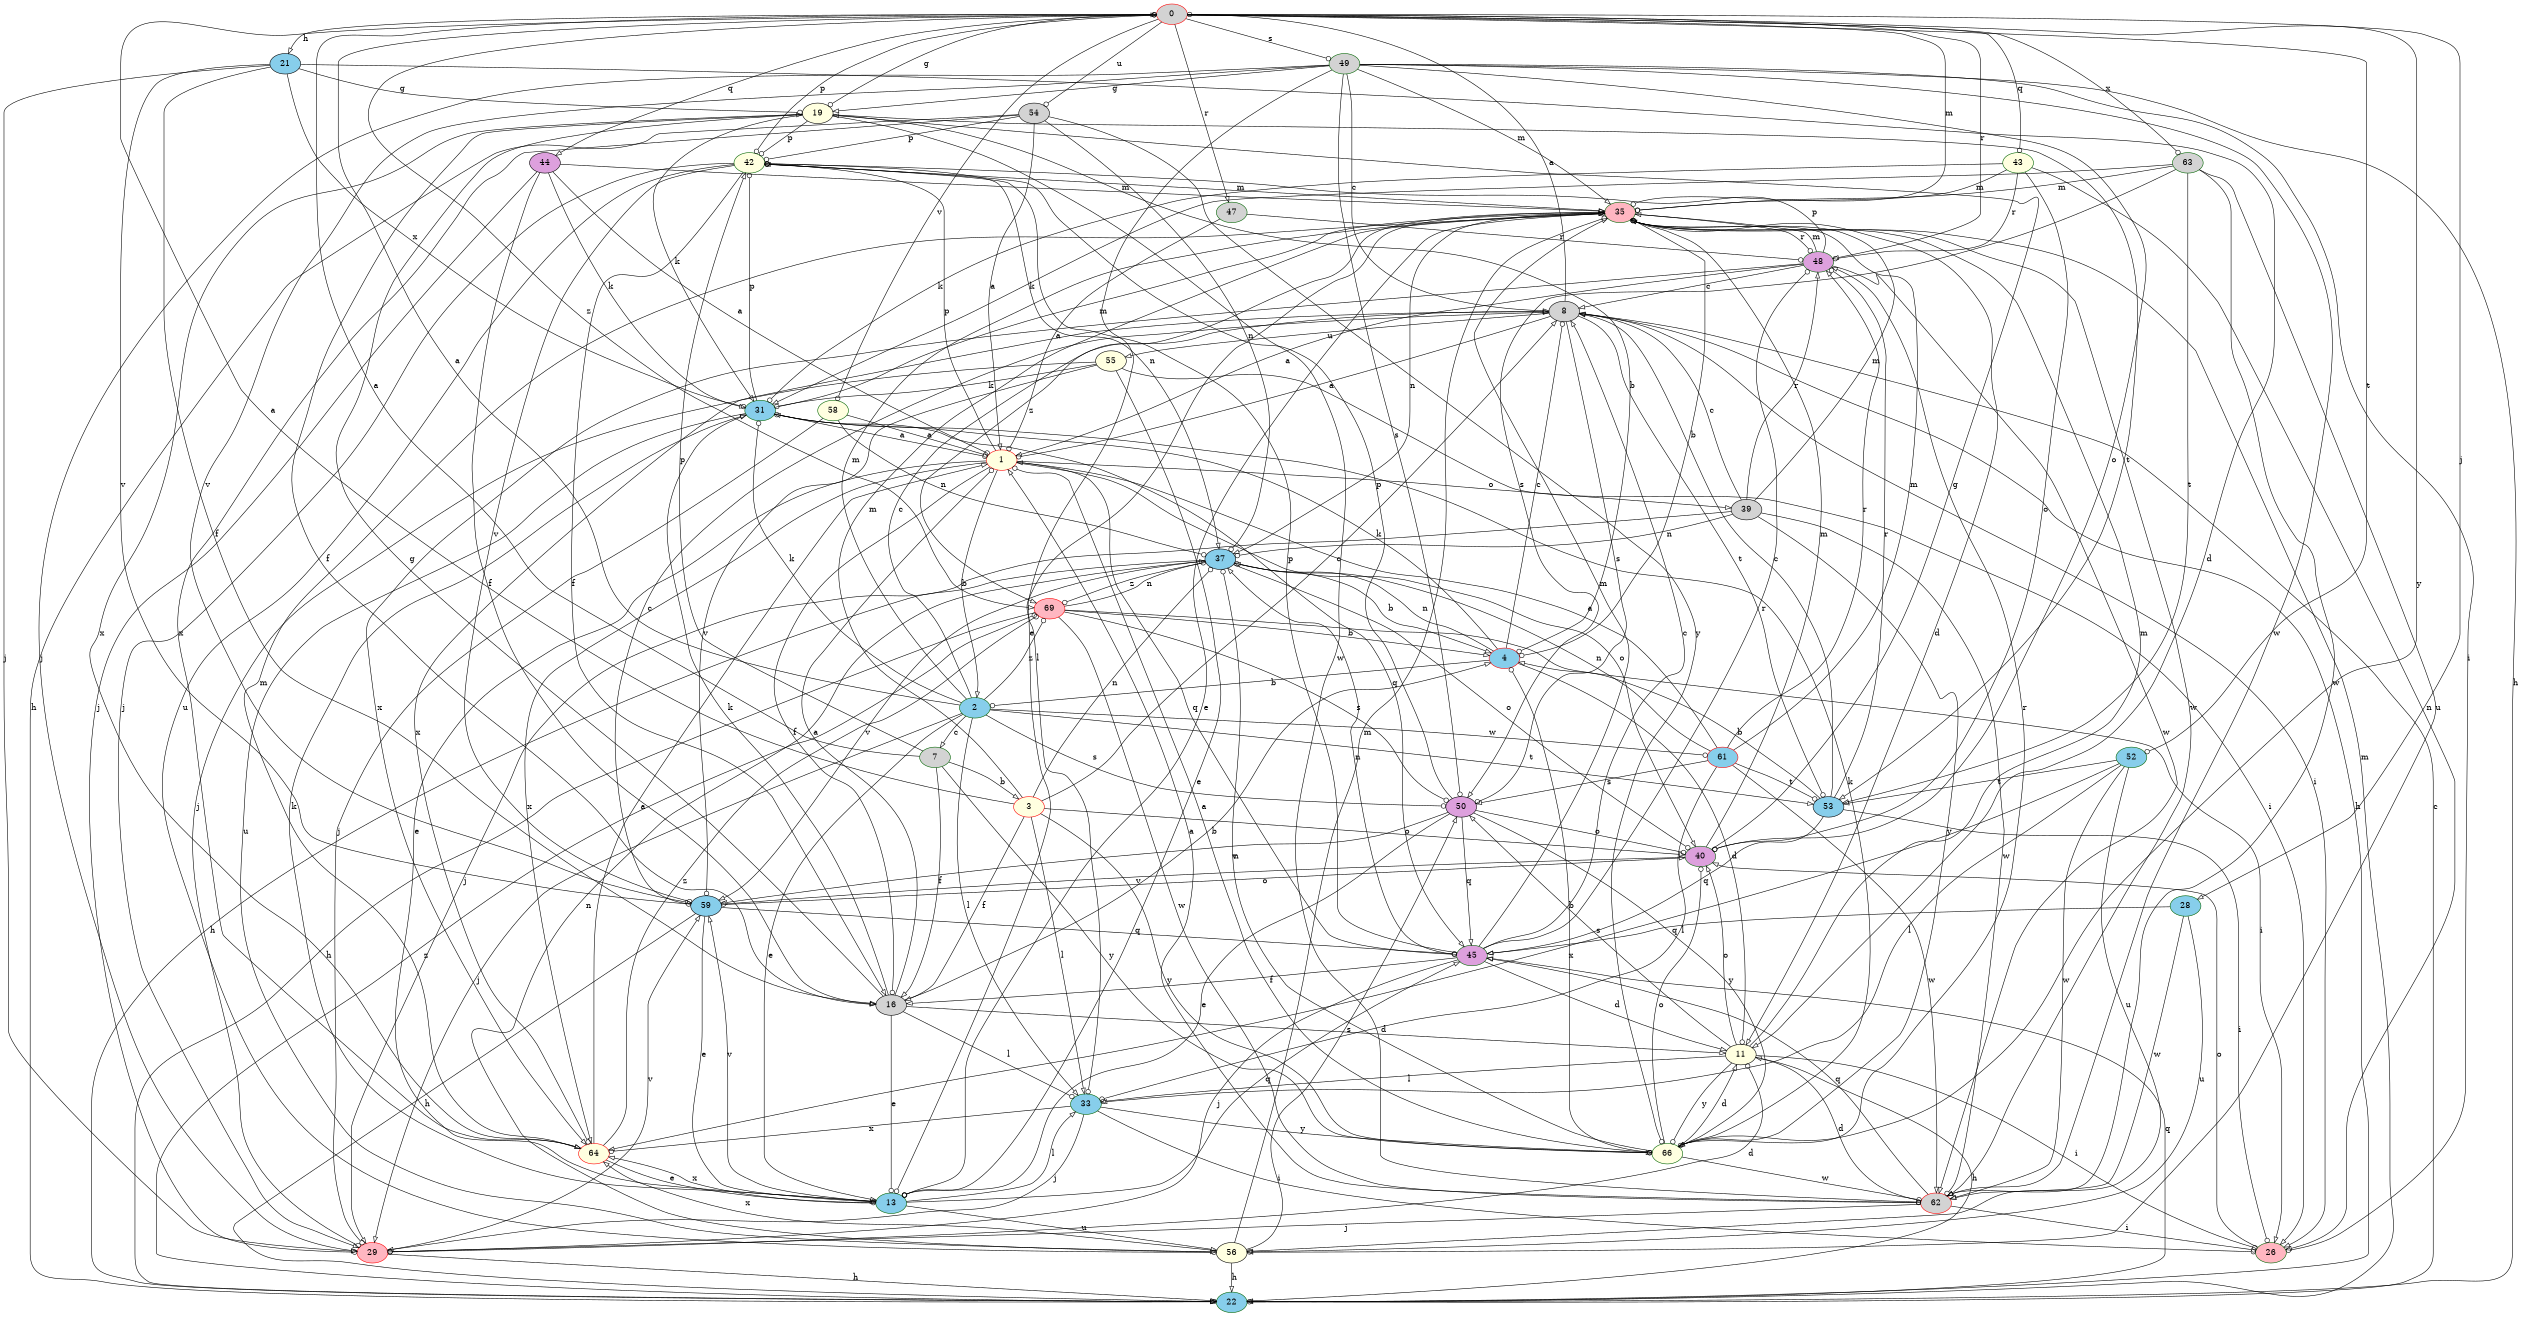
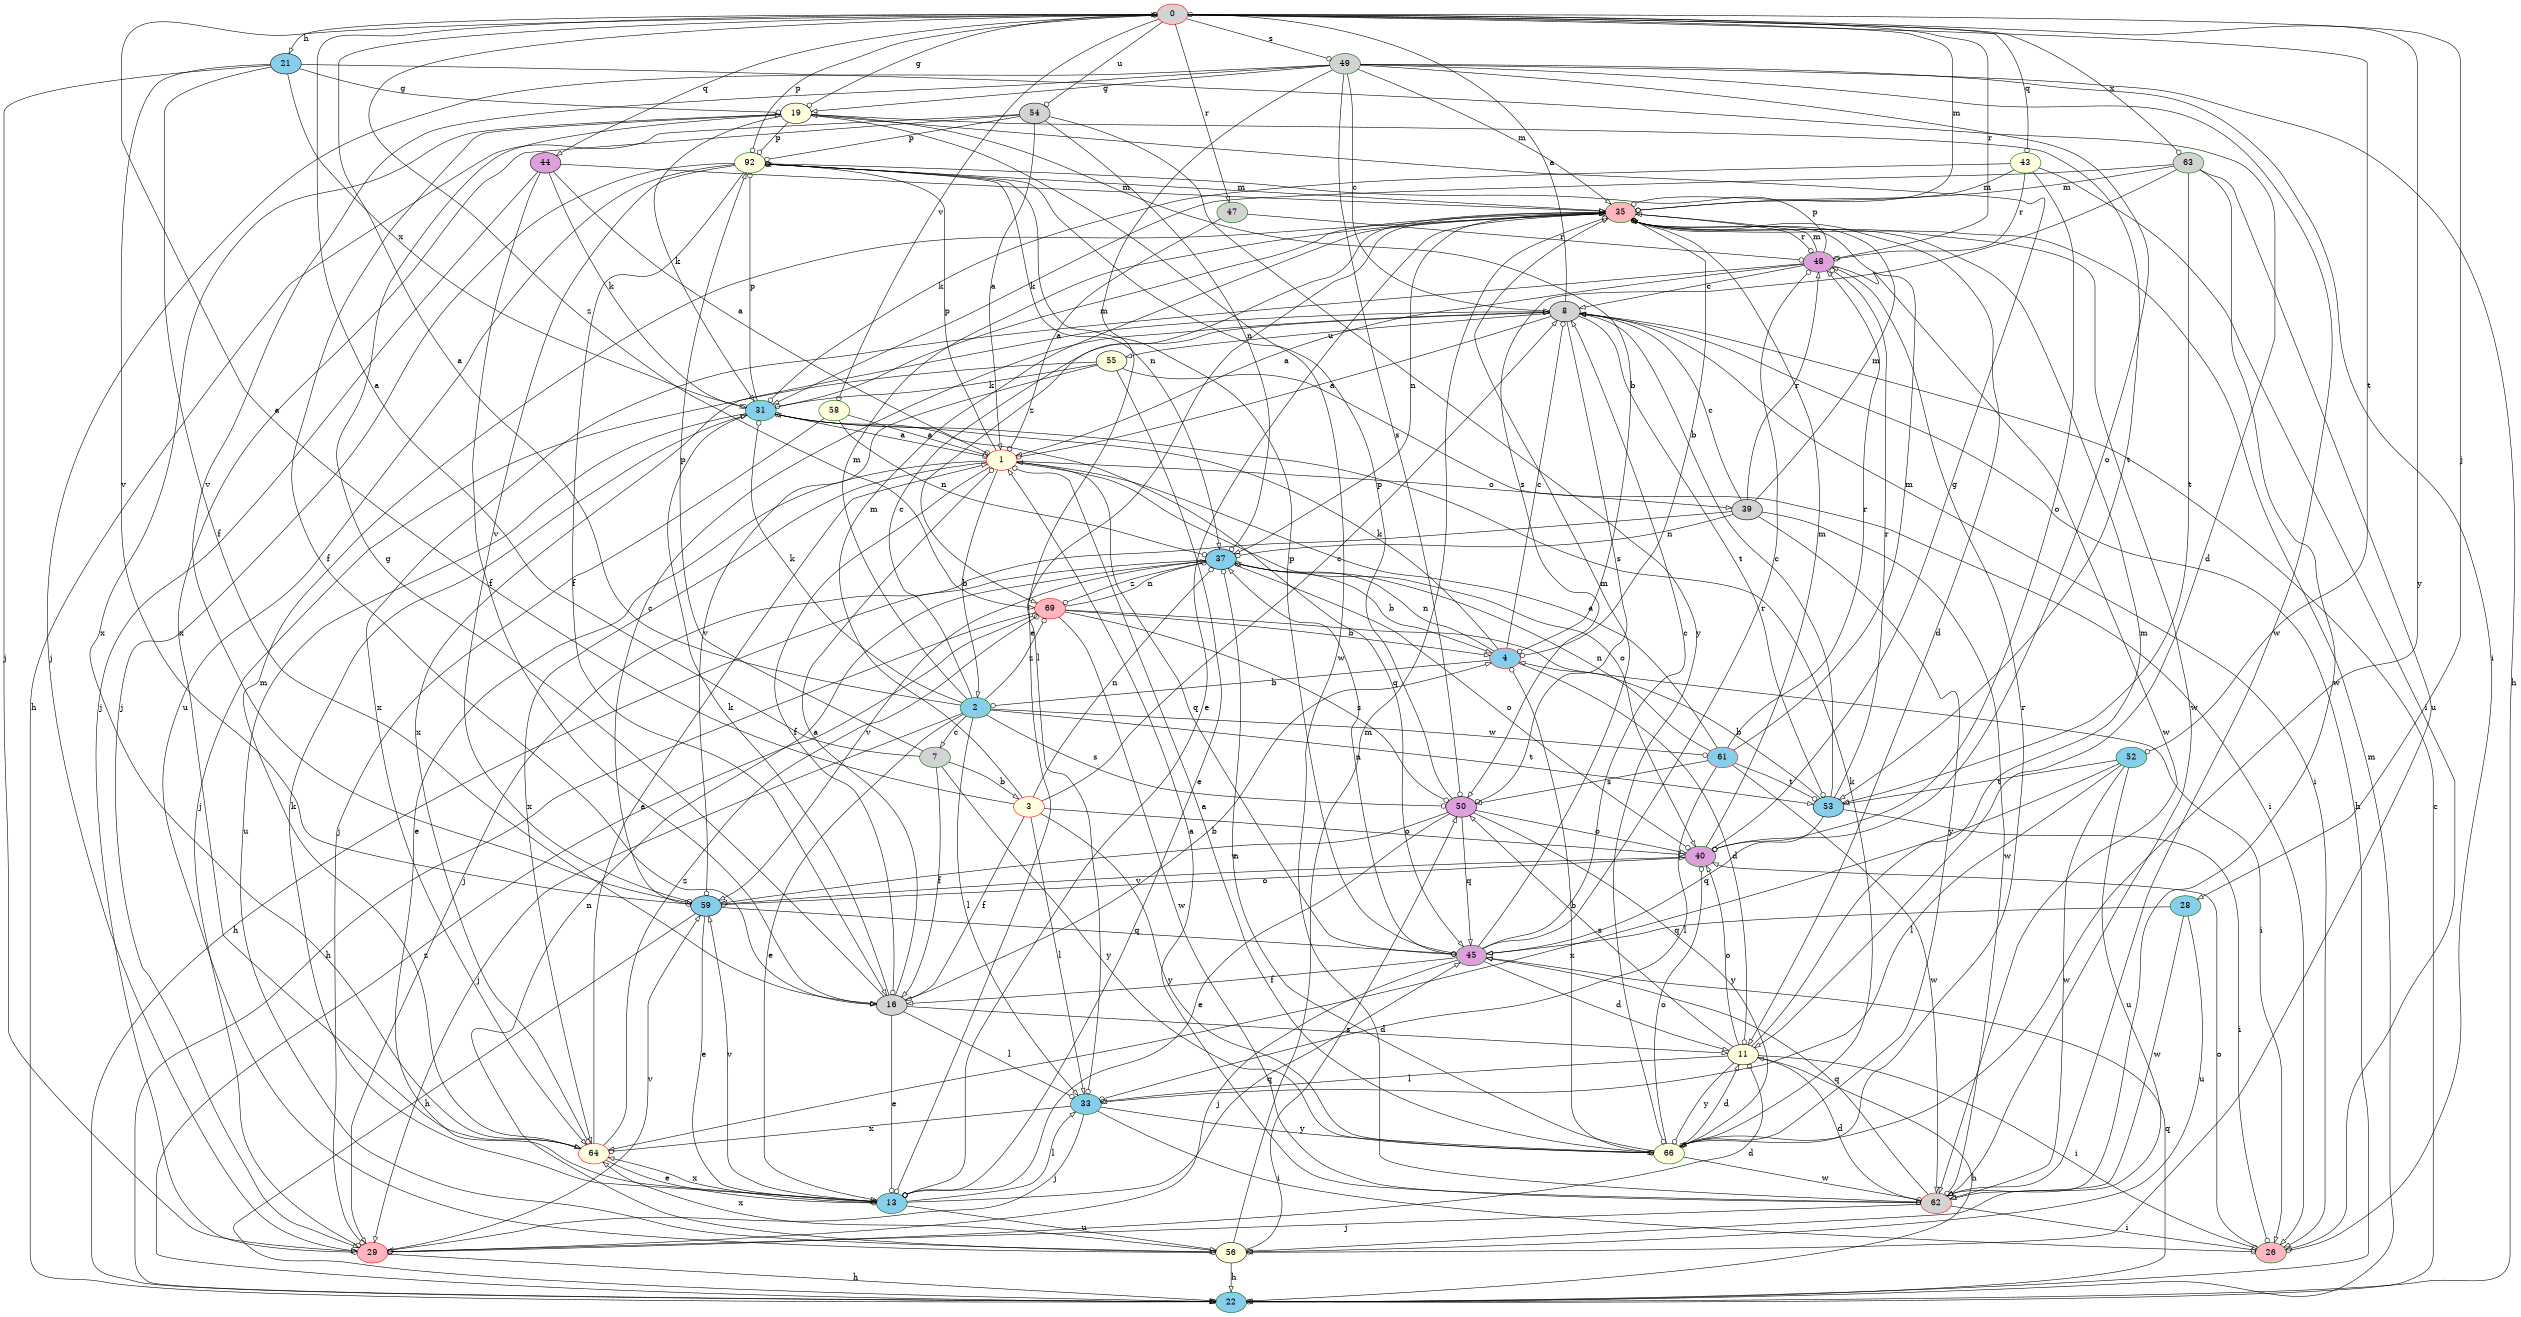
node "42": label "42" -> "92"
edge "43" -> "26": label "n" -> "i"
edge "50" -> "40": arrowhead odot -> onormal
